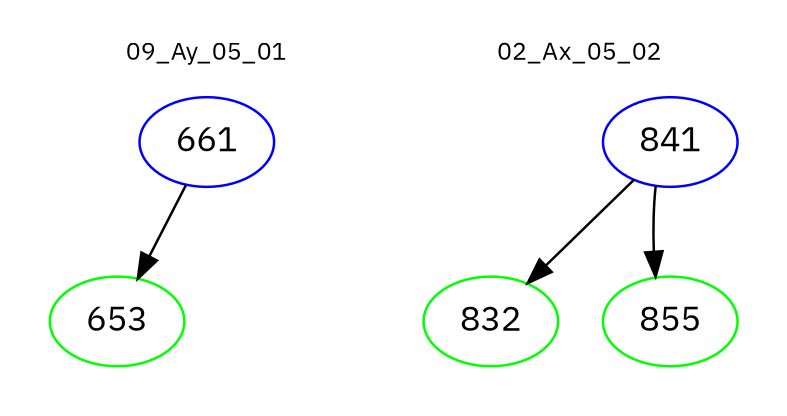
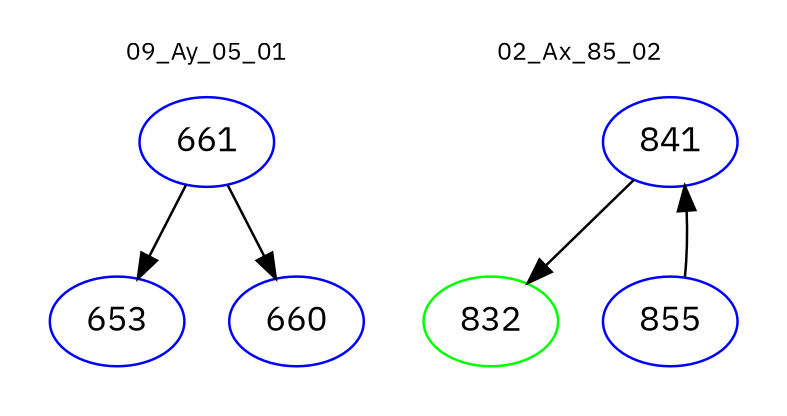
cluster "02_Ax_05_02": label "02_Ax_05_02" -> "02_Ax_85_02"
edge "841" -> "855": reversed
node "653": color green -> blue
node "660": added
node "855": color green -> blue
